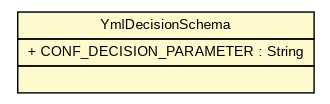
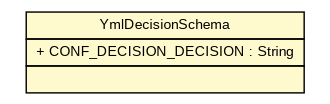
node "YmlDecisionSchema": text "+ CONF_DECISION_PARAMETER : String" -> "+ CONF_DECISION_DECISION : String"
